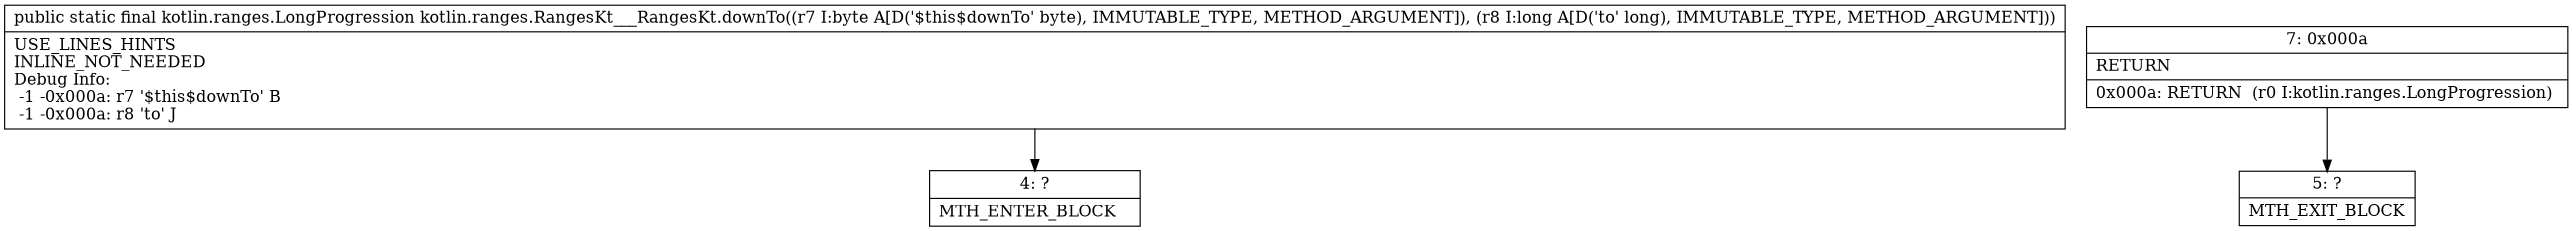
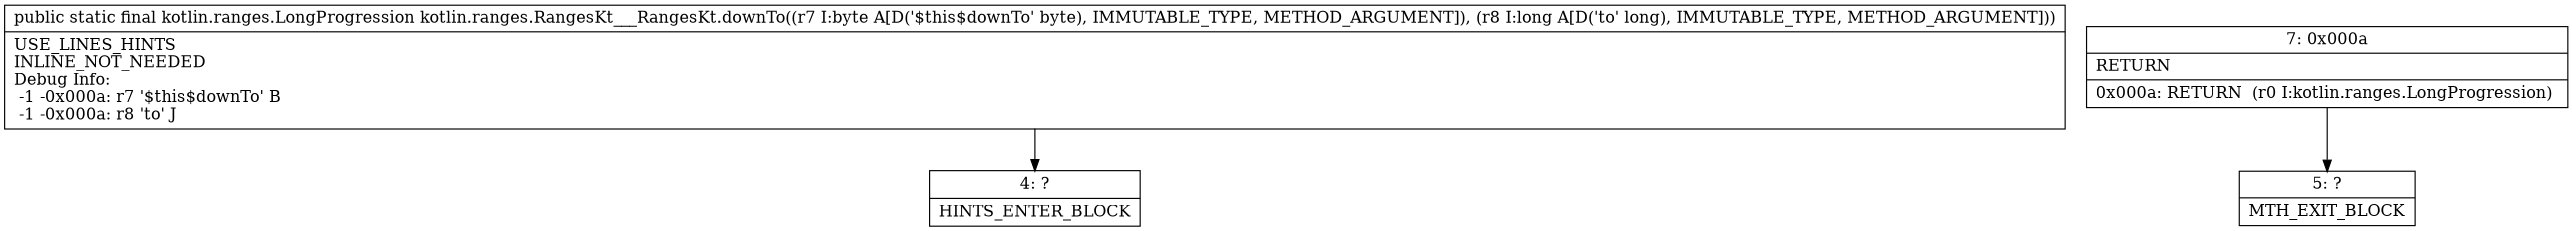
node "4: ?": text "MTH_ENTER_BLOCK" -> "HINTS_ENTER_BLOCK"
